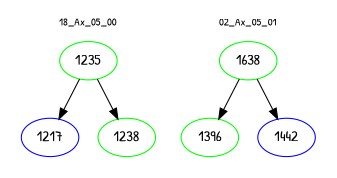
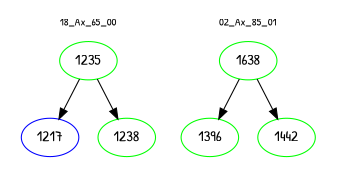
cluster "18_Ax_05_00": label "18_Ax_05_00" -> "18_Ax_65_00"
cluster "02_Ax_05_01": label "02_Ax_05_01" -> "02_Ax_85_01"
node "1442": color blue -> green
